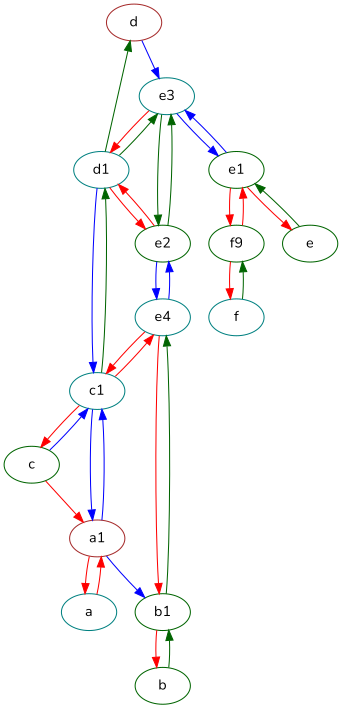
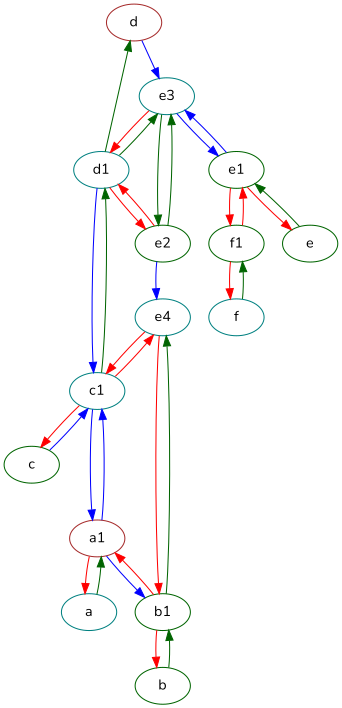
node "f9": label "f9" -> "f1"
edge "e4" -> "e2": removed
edge "c" -> "a1": now "b1" -> "a1"
edge "a" -> "a1": color red -> darkgreen
